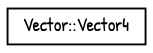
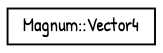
node "Vector::Vector4": label "Vector::Vector4" -> "Magnum::Vector4"
